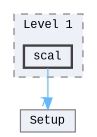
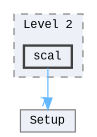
cluster "Level 1": label "Level 1" -> "Level 2"
